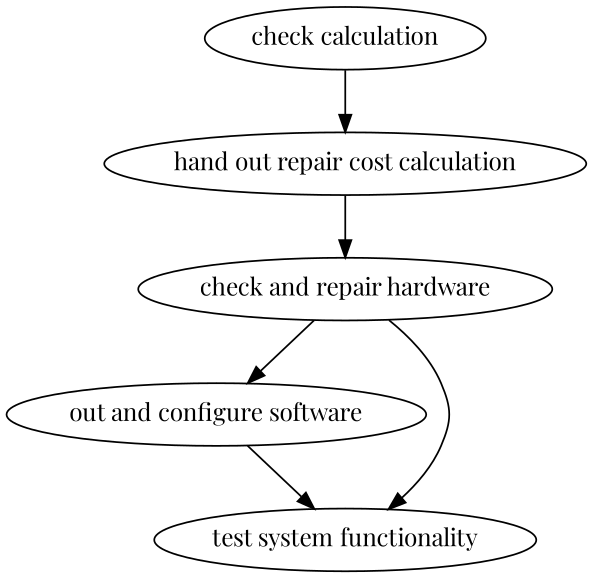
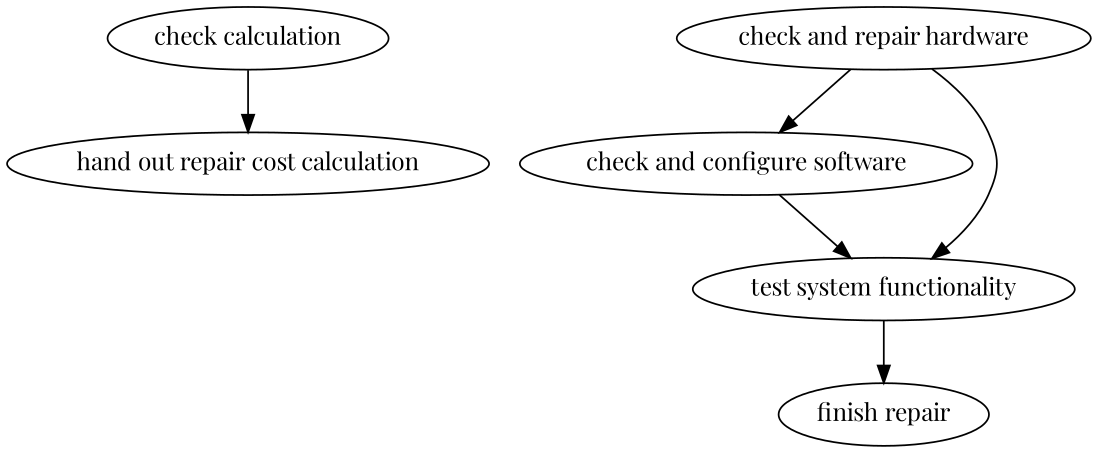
edge "hand out repair cost calculation" -> "check and repair hardware": removed
node "out and configure software": label "out and configure software" -> "check and configure software"
node "finish repair": added
